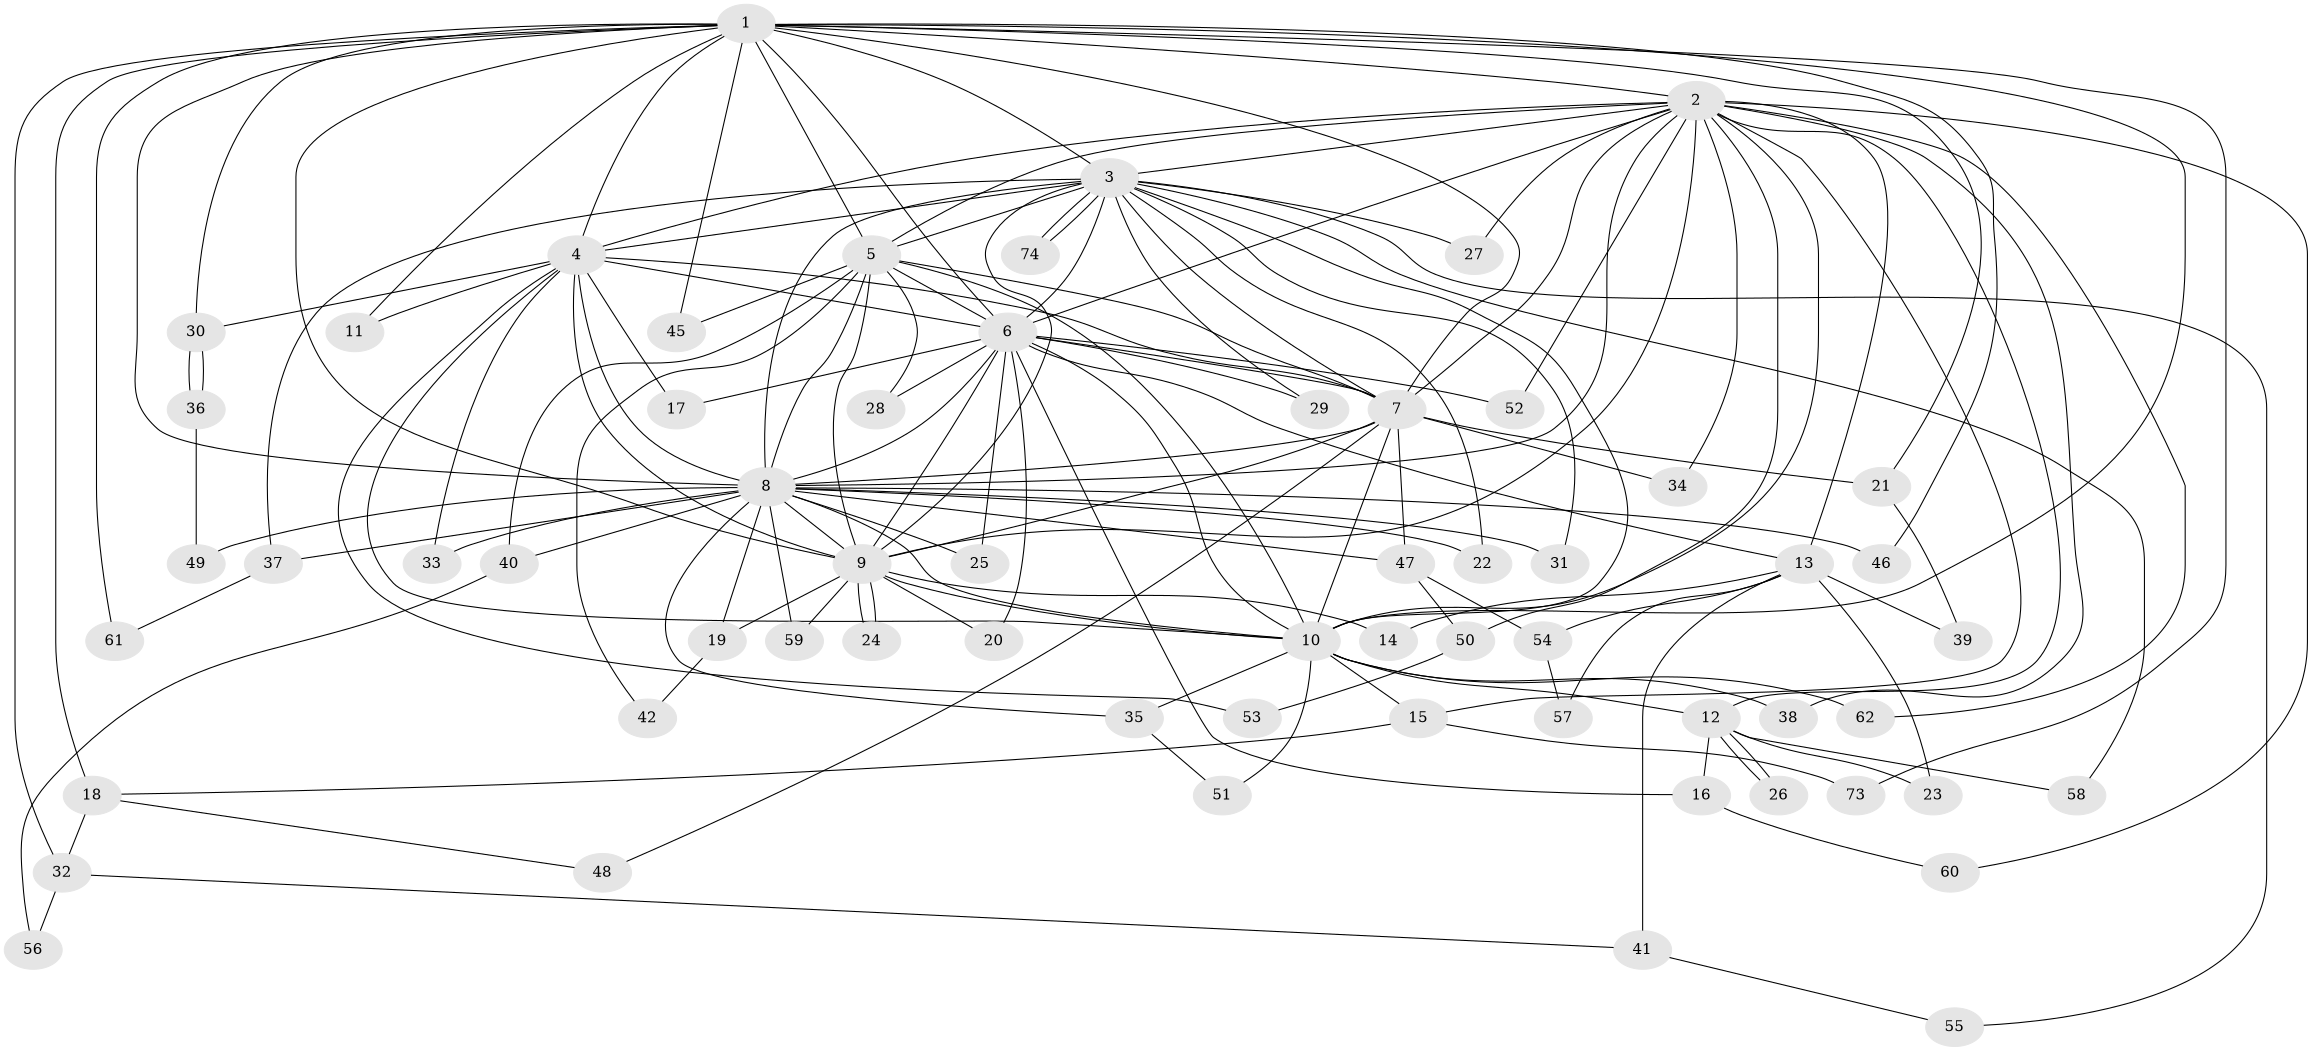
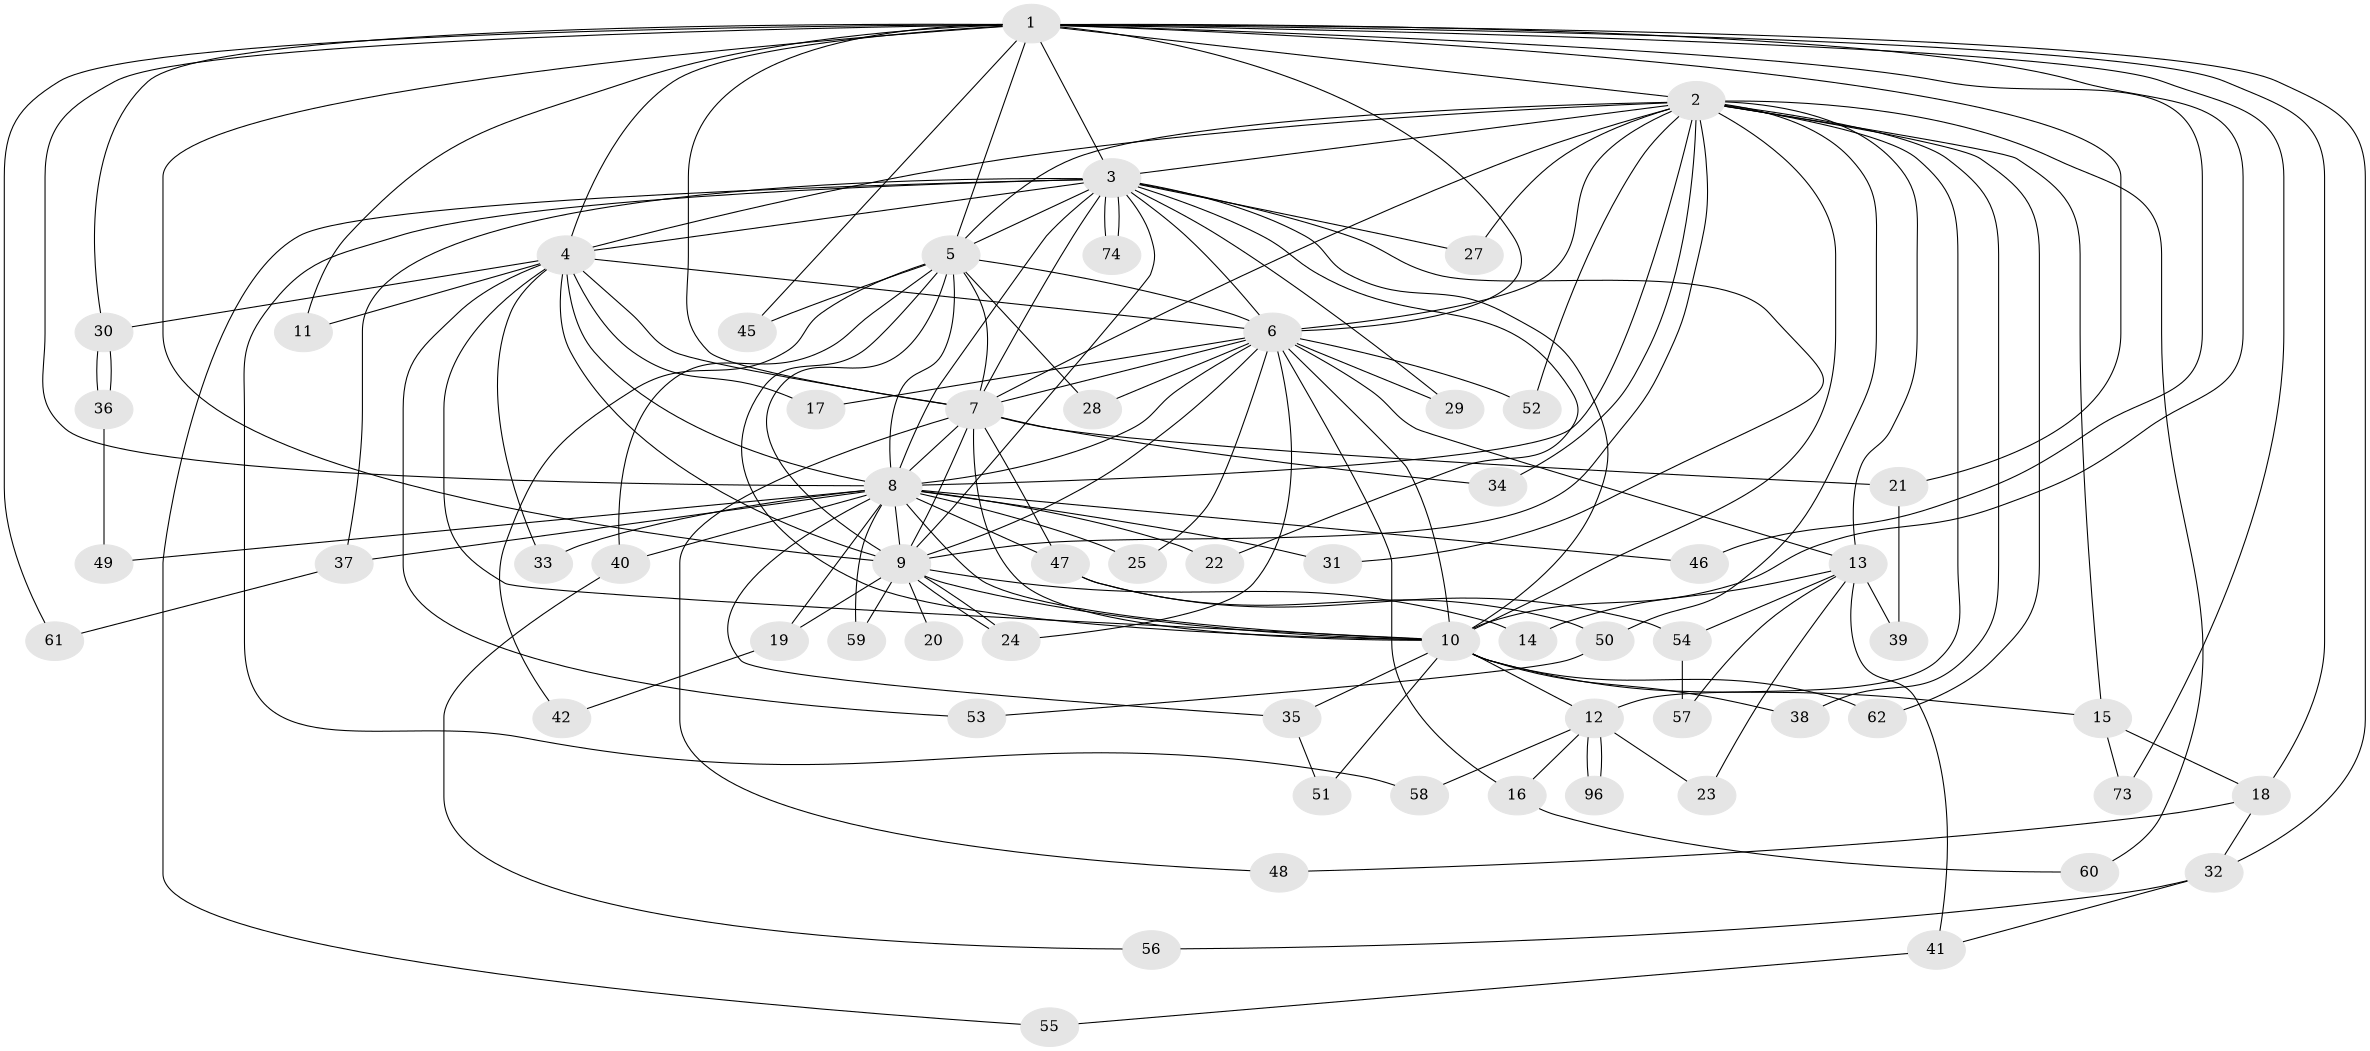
edge "6" -- "20": now "6" -- "24"
node "26": label "26" -> "96"
